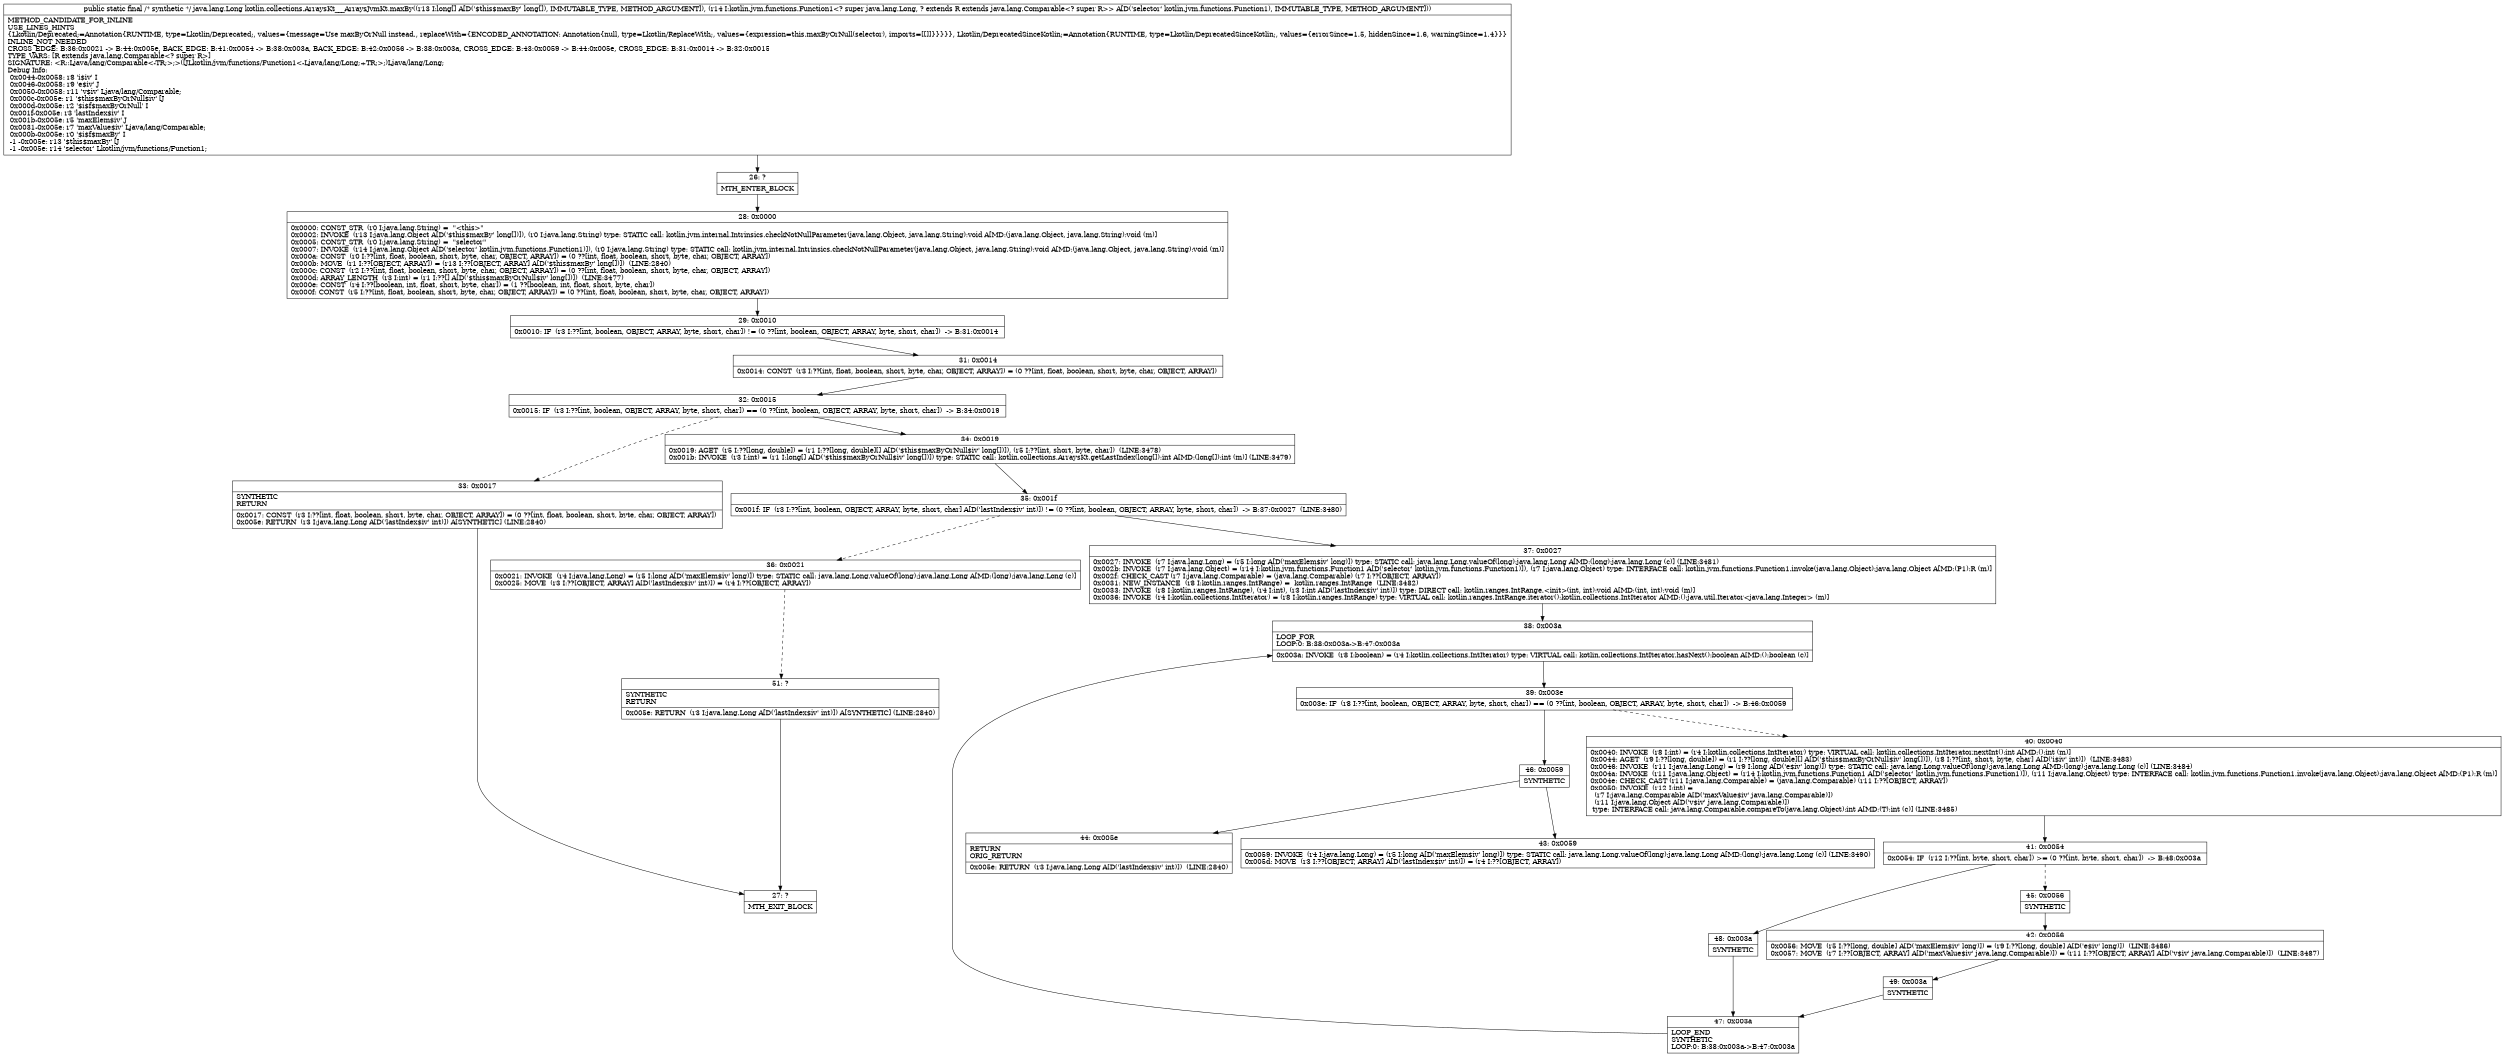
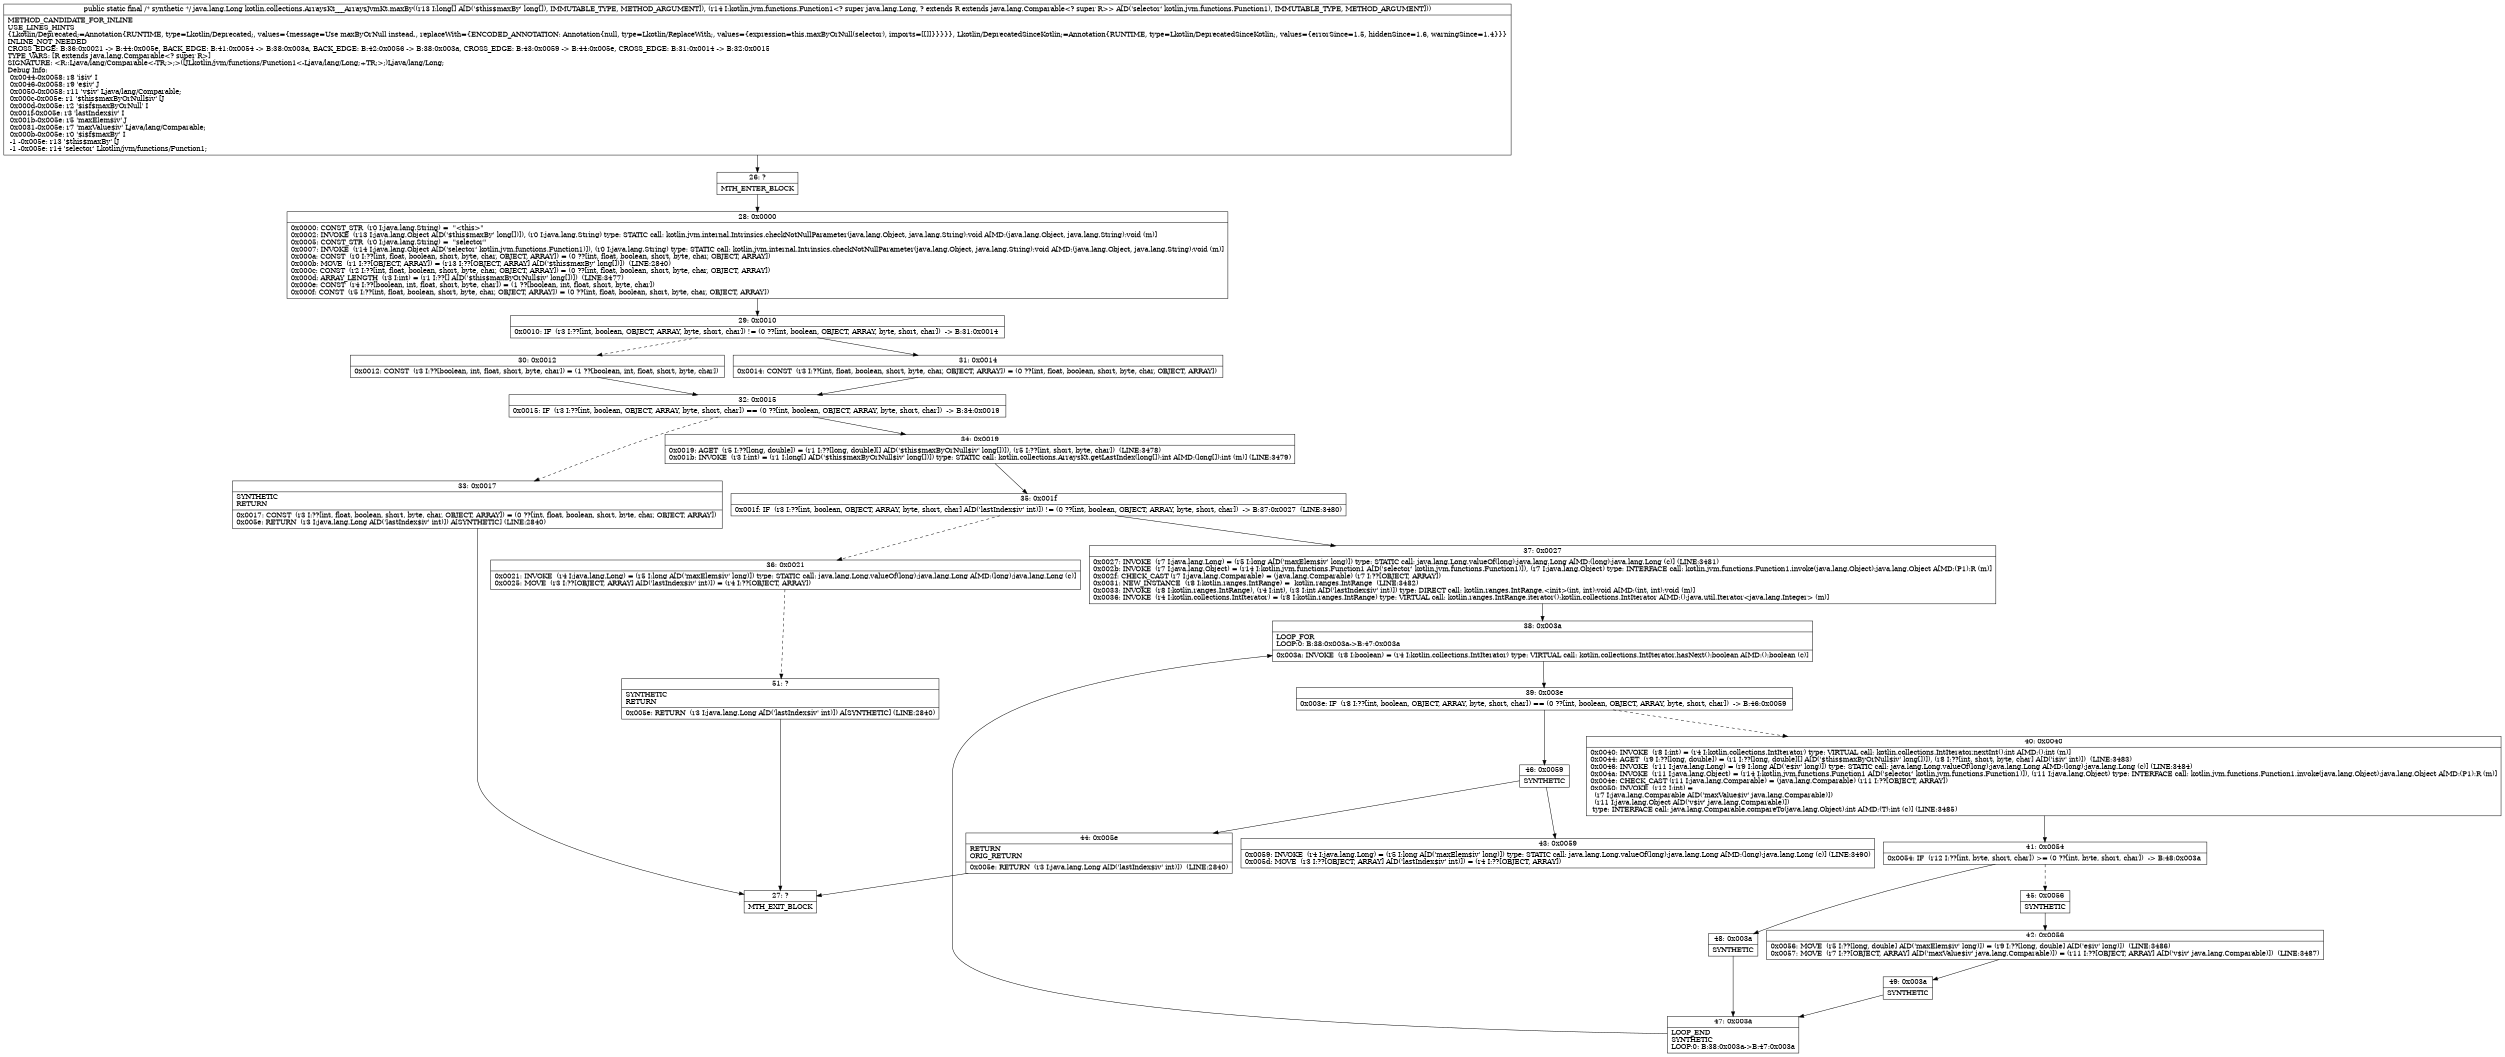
node "30: 0x0012": added
edge "44: 0x005e" -> "27: ?": added
